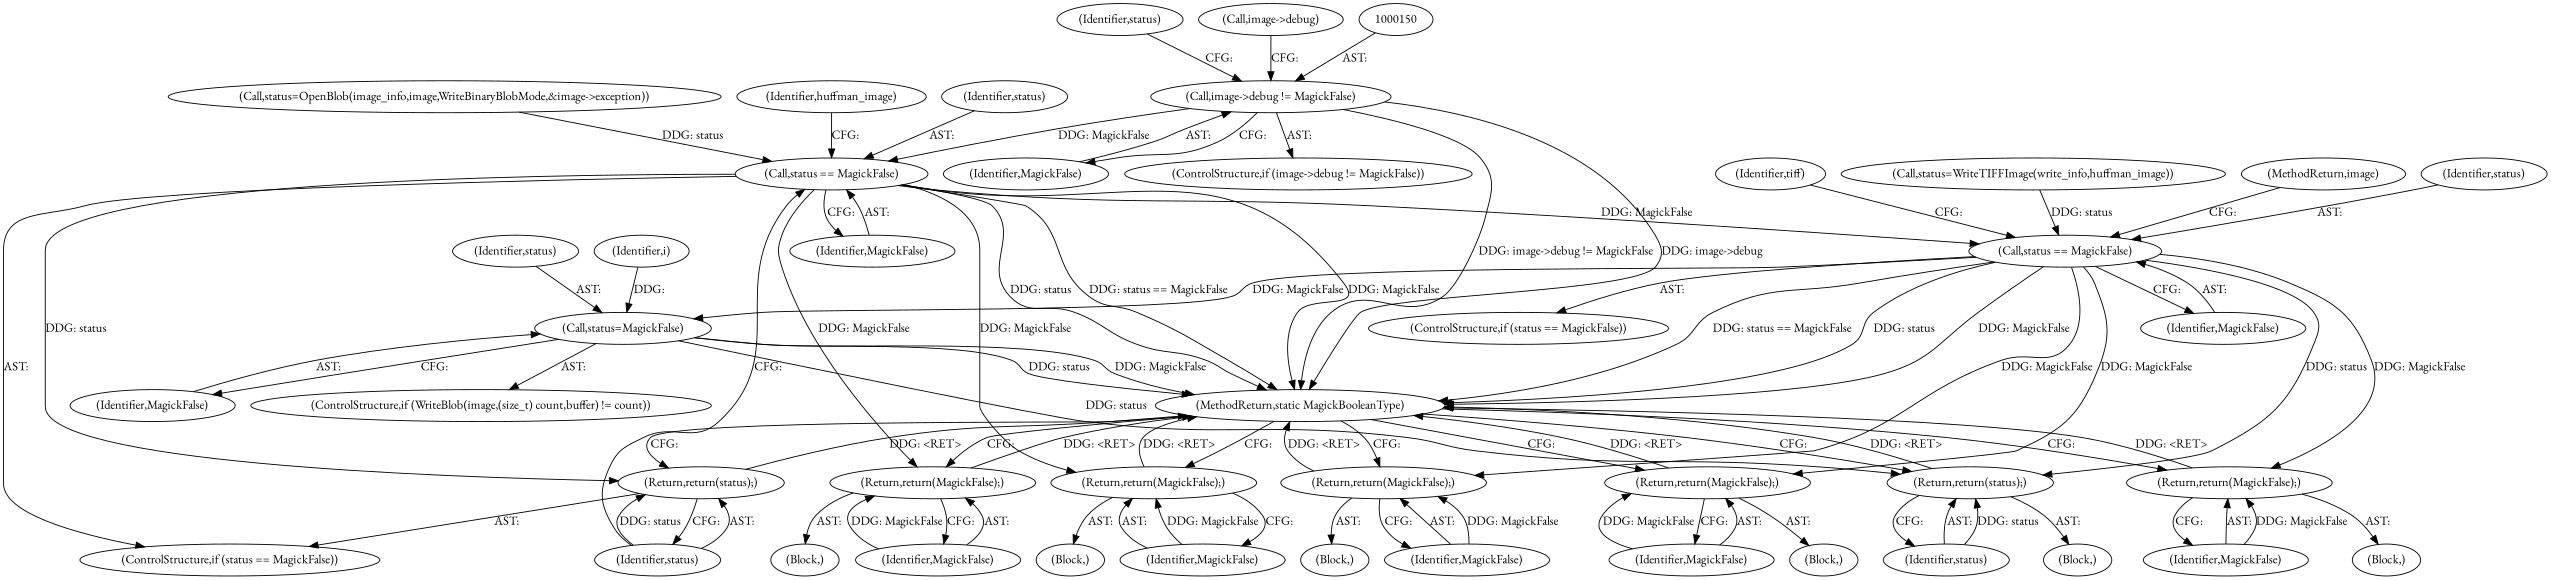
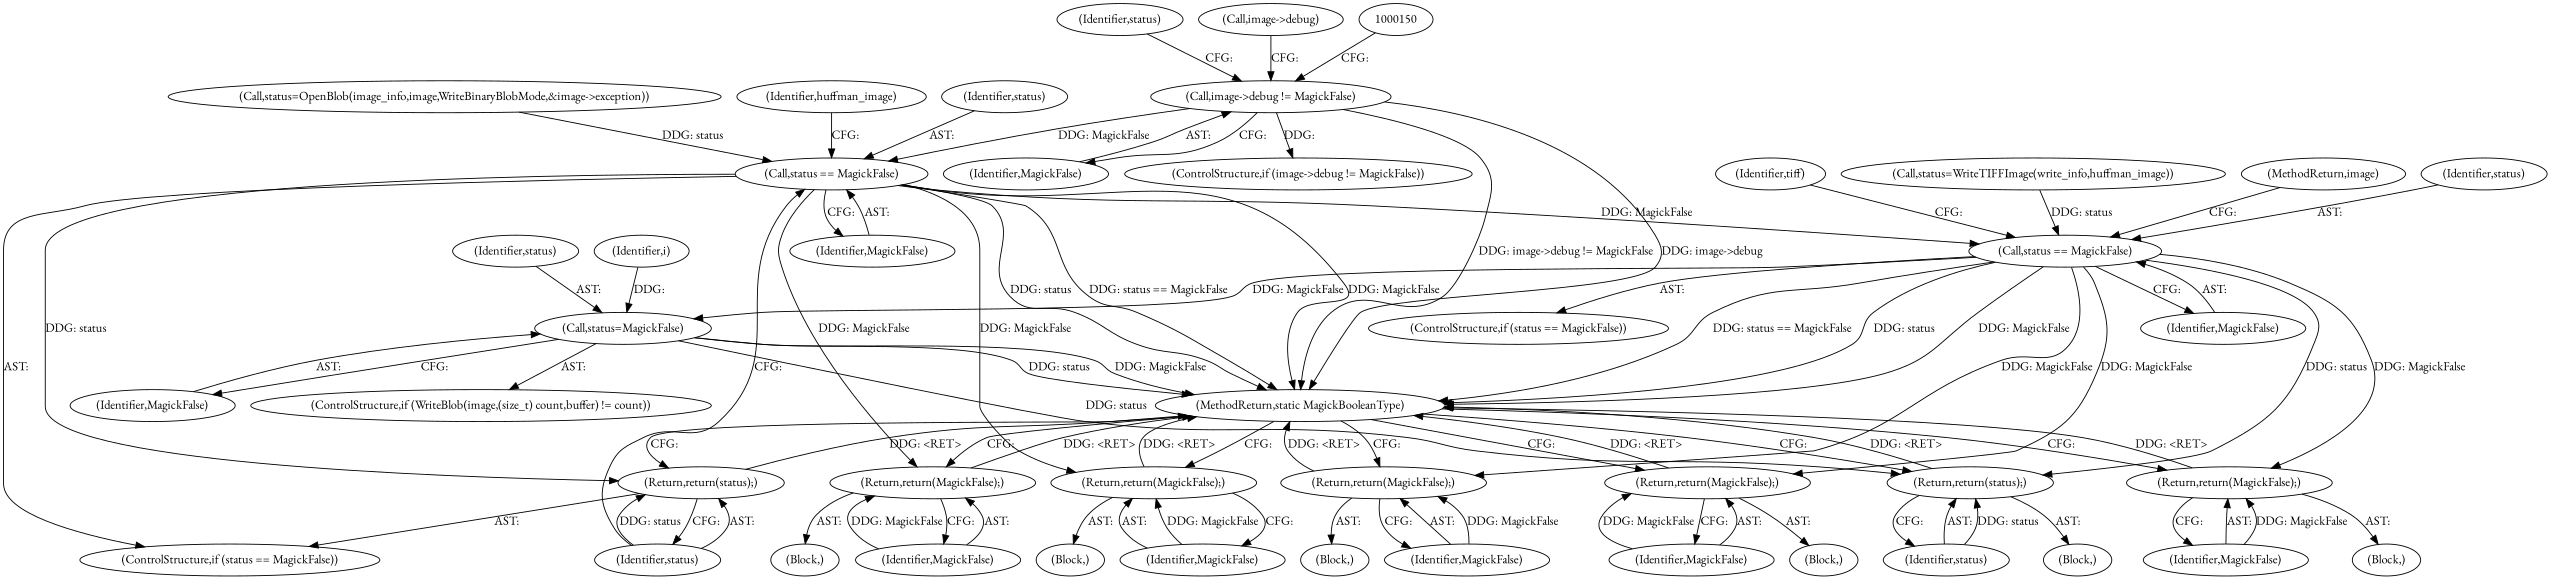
edge "1000150" -> "(Call,image->debug != MagickFalse)": label "AST: " -> "CFG: "
edge "(Call,image->debug != MagickFalse)" -> "(ControlStructure,if (image->debug != MagickFalse))": label "AST: " -> "DDG: "
